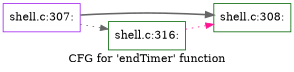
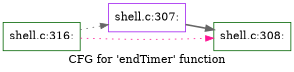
edge "shell.c:307:" -> "shell.c:316:": reversed
